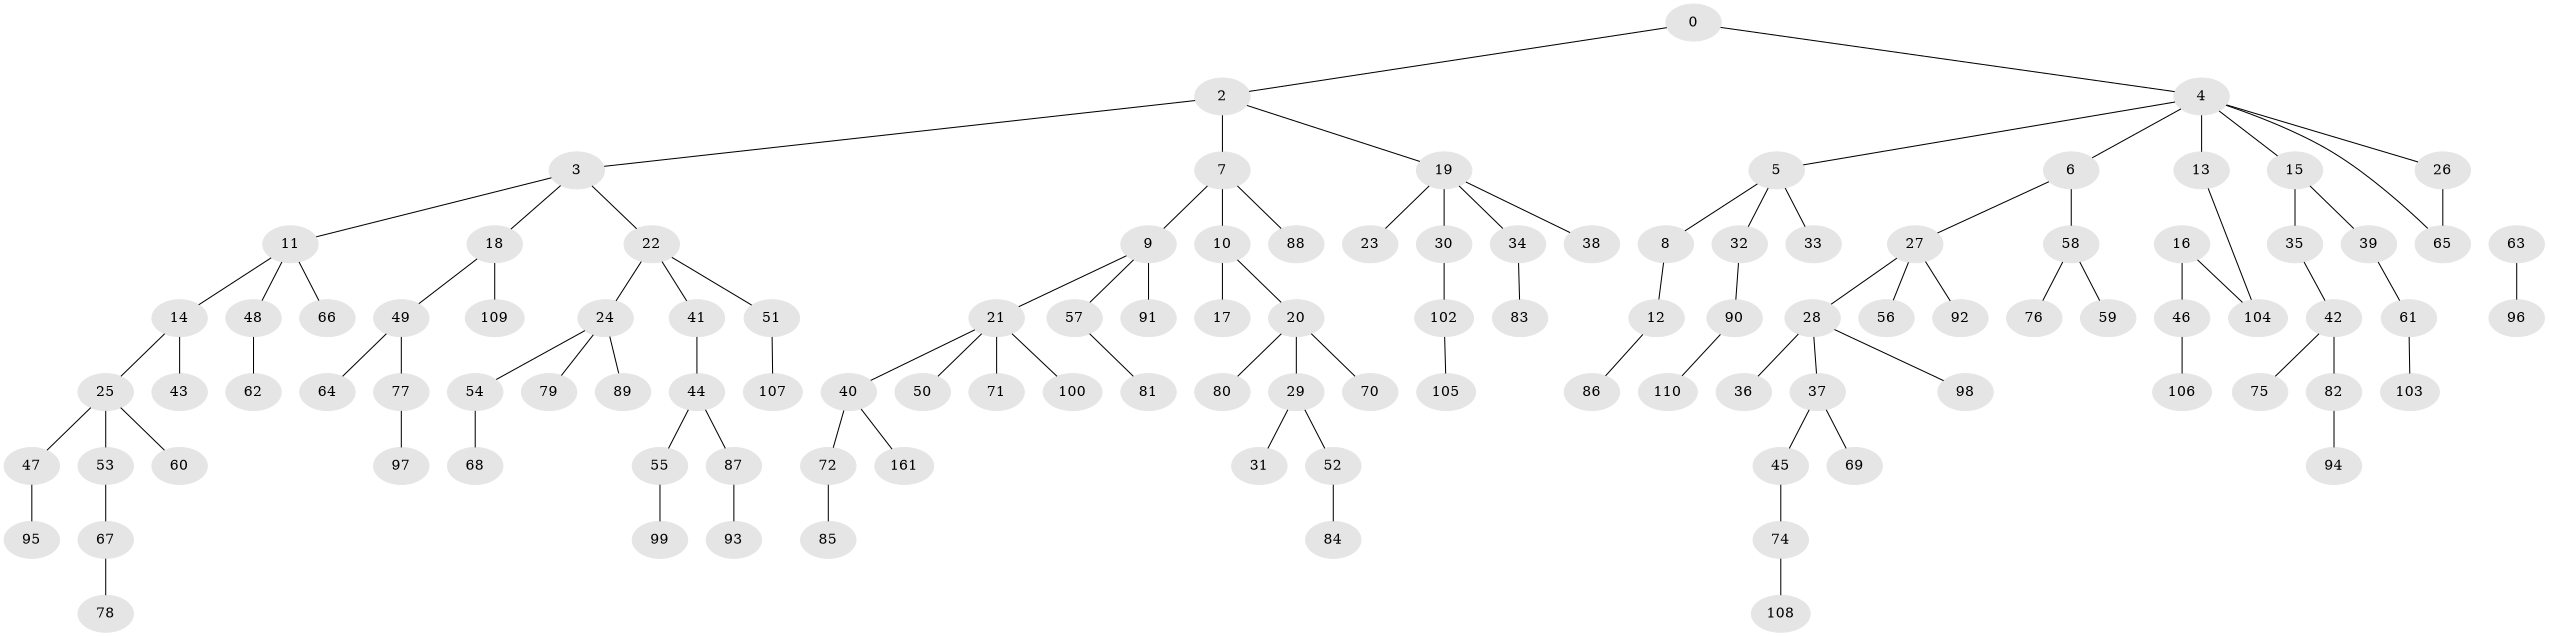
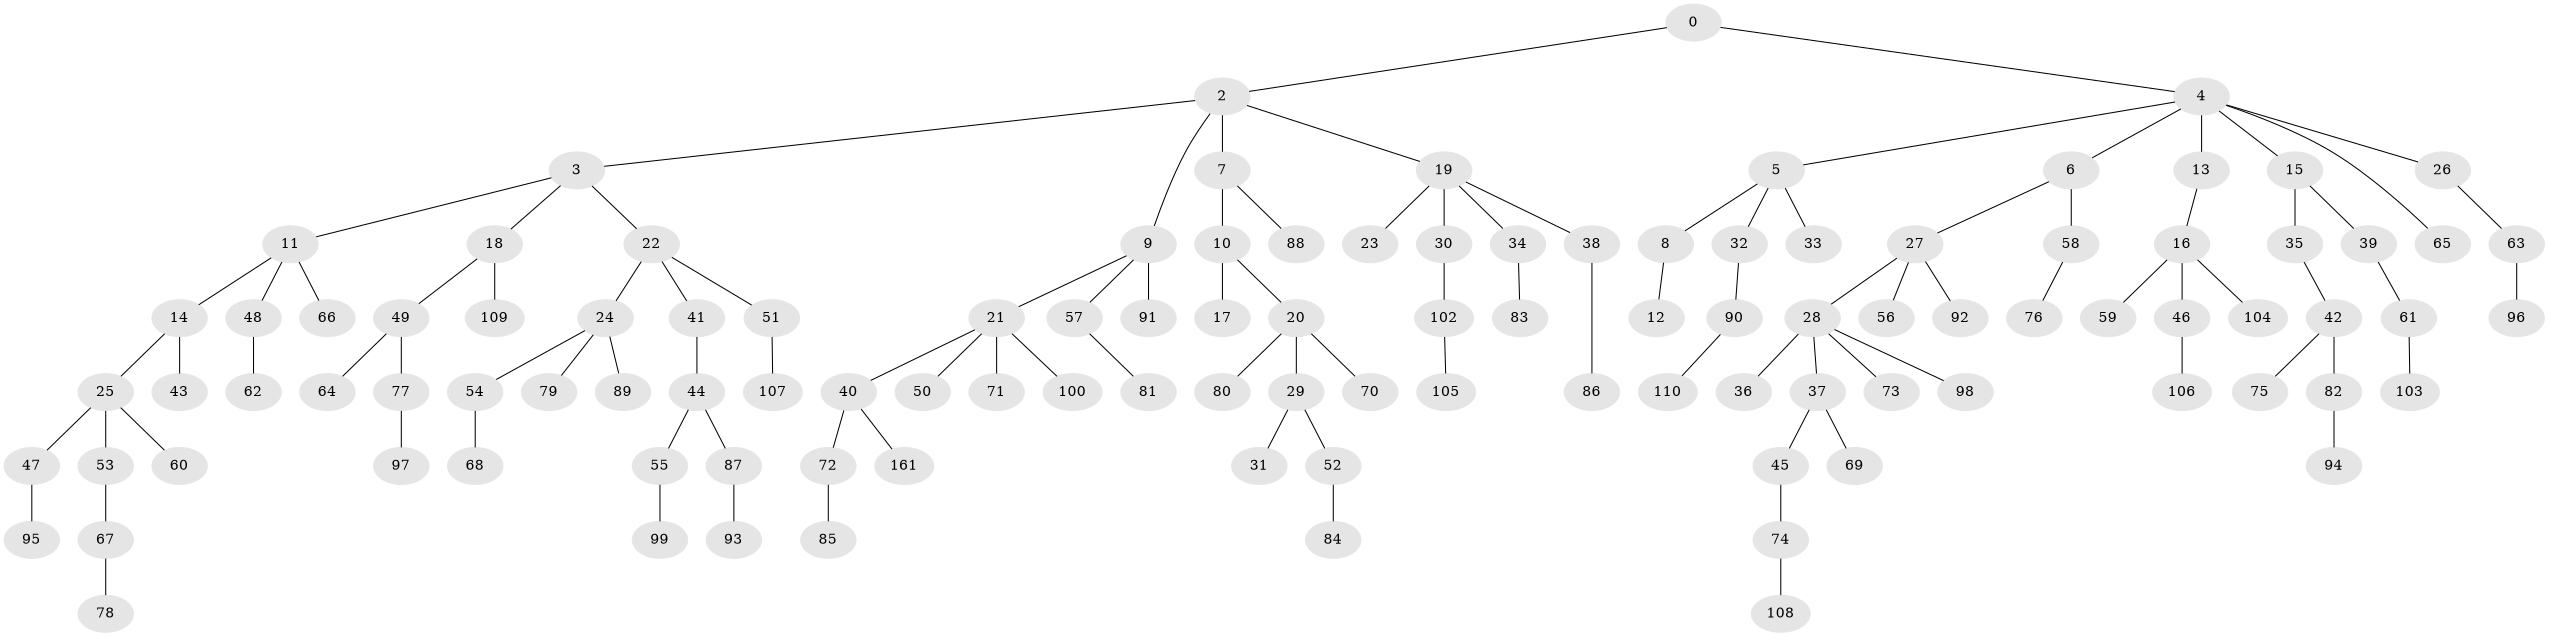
edge "7" -- "9": now "2" -- "9"
edge "26" -- "65": now "26" -- "63"
edge "13" -- "104": now "13" -- "16"
edge "58" -- "59": now "16" -- "59"
edge "12" -- "86": now "38" -- "86"
node "73": added
